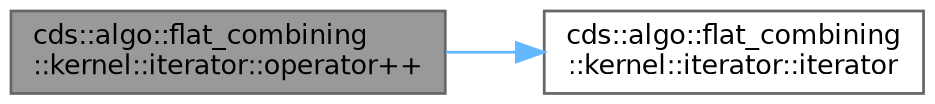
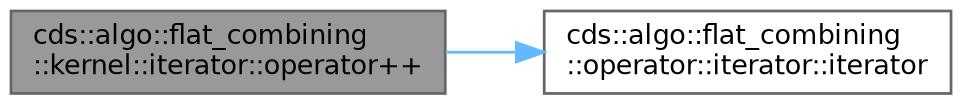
node "cds::algo::flat_combining ::kernel::iterator::iterator": label "cds::algo::flat_combining ::kernel::iterator::iterator" -> "cds::algo::flat_combining ::operator::iterator::iterator"
